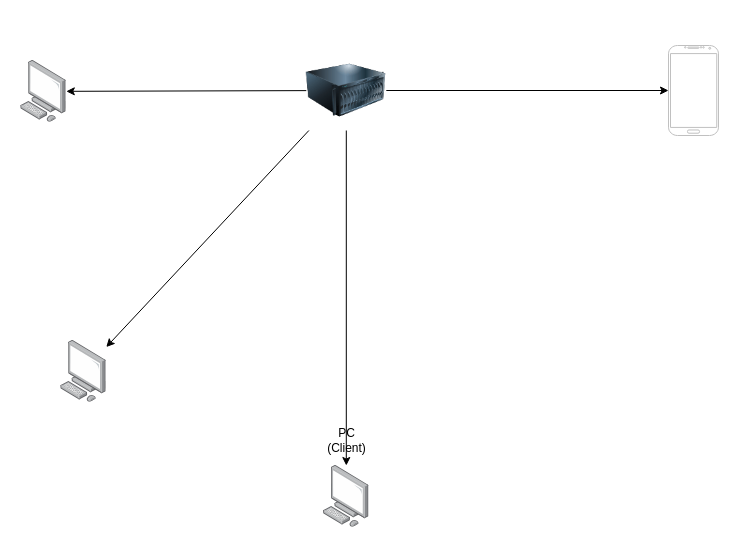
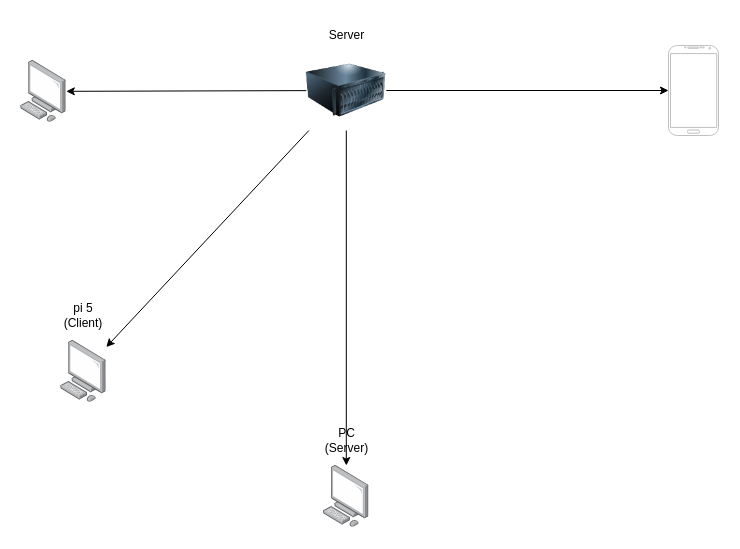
node "Server": added
node "pi 5 (Client)": added
node "PC (Client)": label "PC (Client)" -> "PC (Server)"
